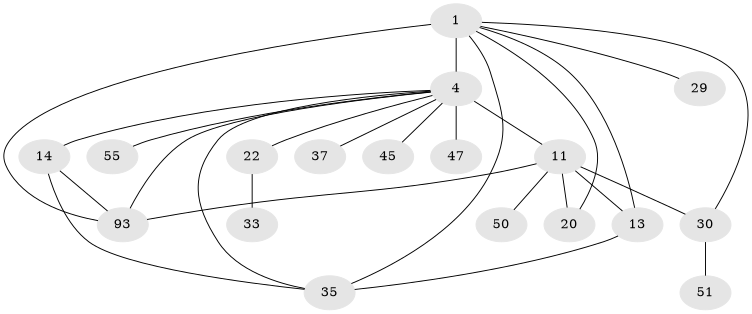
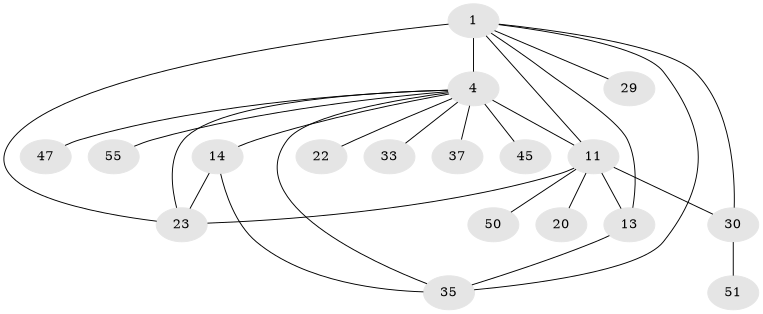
edge "1" -- "20": now "1" -- "11"
edge "22" -- "33": now "4" -- "33"
node "93": label "93" -> "23"
